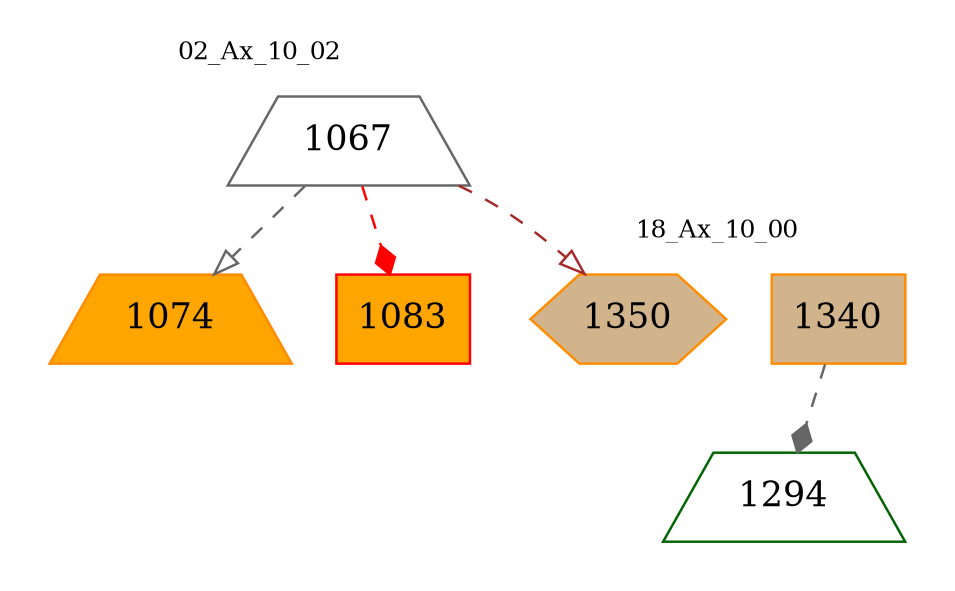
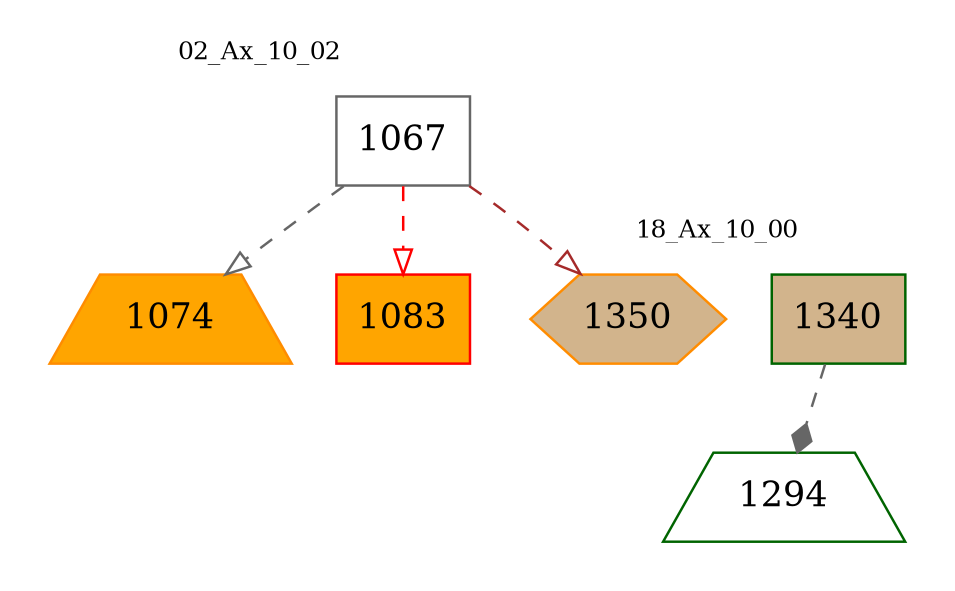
node "1067": shape trapezium -> box
edge "1067" -> "1083": arrowhead diamond -> onormal
node "1340": color darkorange -> darkgreen
